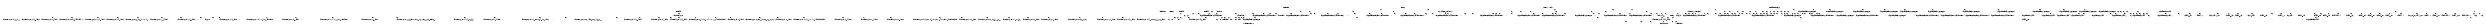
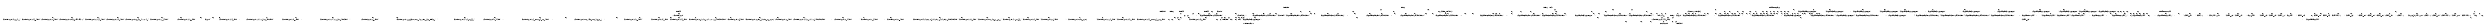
node "(Call,data[0] == 0x0a)": added
edge "(Call,data[0] == 0xe0)" -> "(Call,_6502_anal_esil_flags (op, data[0]))": now "(MethodParameterIn,const ut8 *data)" -> "(Call,_6502_anal_esil_flags (op, data[0]))"
